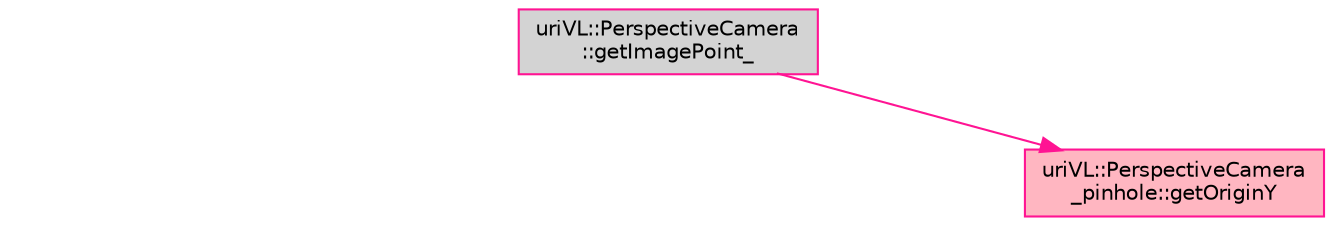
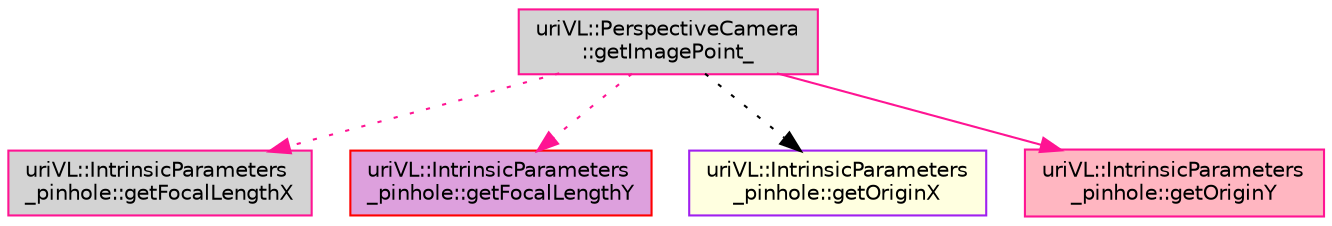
node "uriVL::IntrinsicParameters _pinhole::getFocalLengthX": added
node "uriVL::IntrinsicParameters _pinhole::getFocalLengthY": added
node "uriVL::IntrinsicParameters _pinhole::getOriginX": added
node "uriVL::PerspectiveCamera _pinhole::getOriginY": label "uriVL::PerspectiveCamera _pinhole::getOriginY" -> "uriVL::IntrinsicParameters _pinhole::getOriginY"
